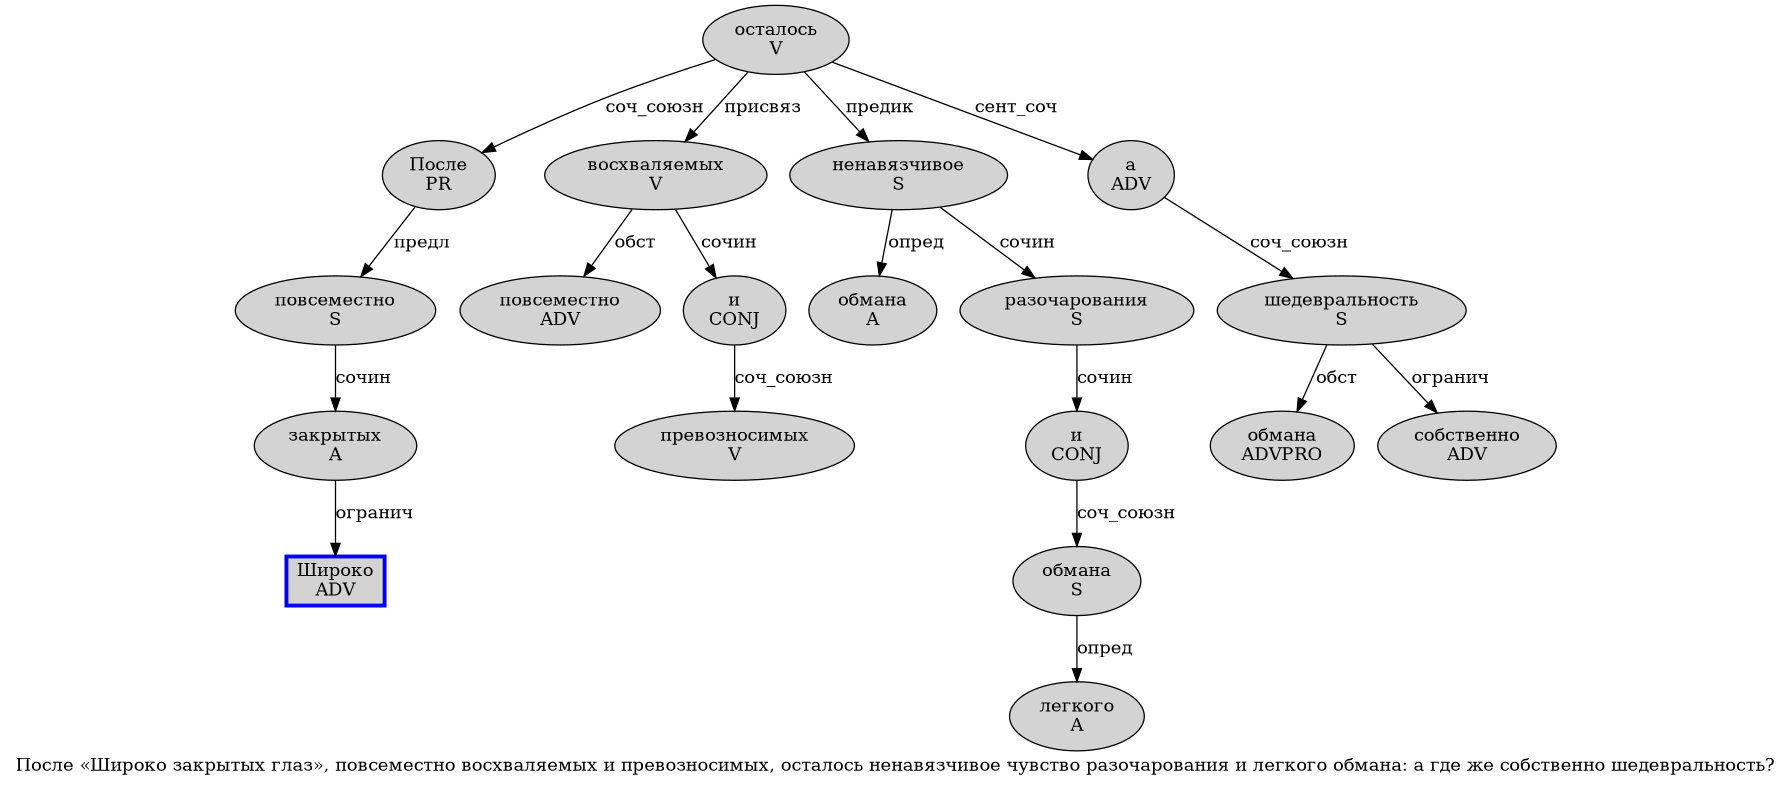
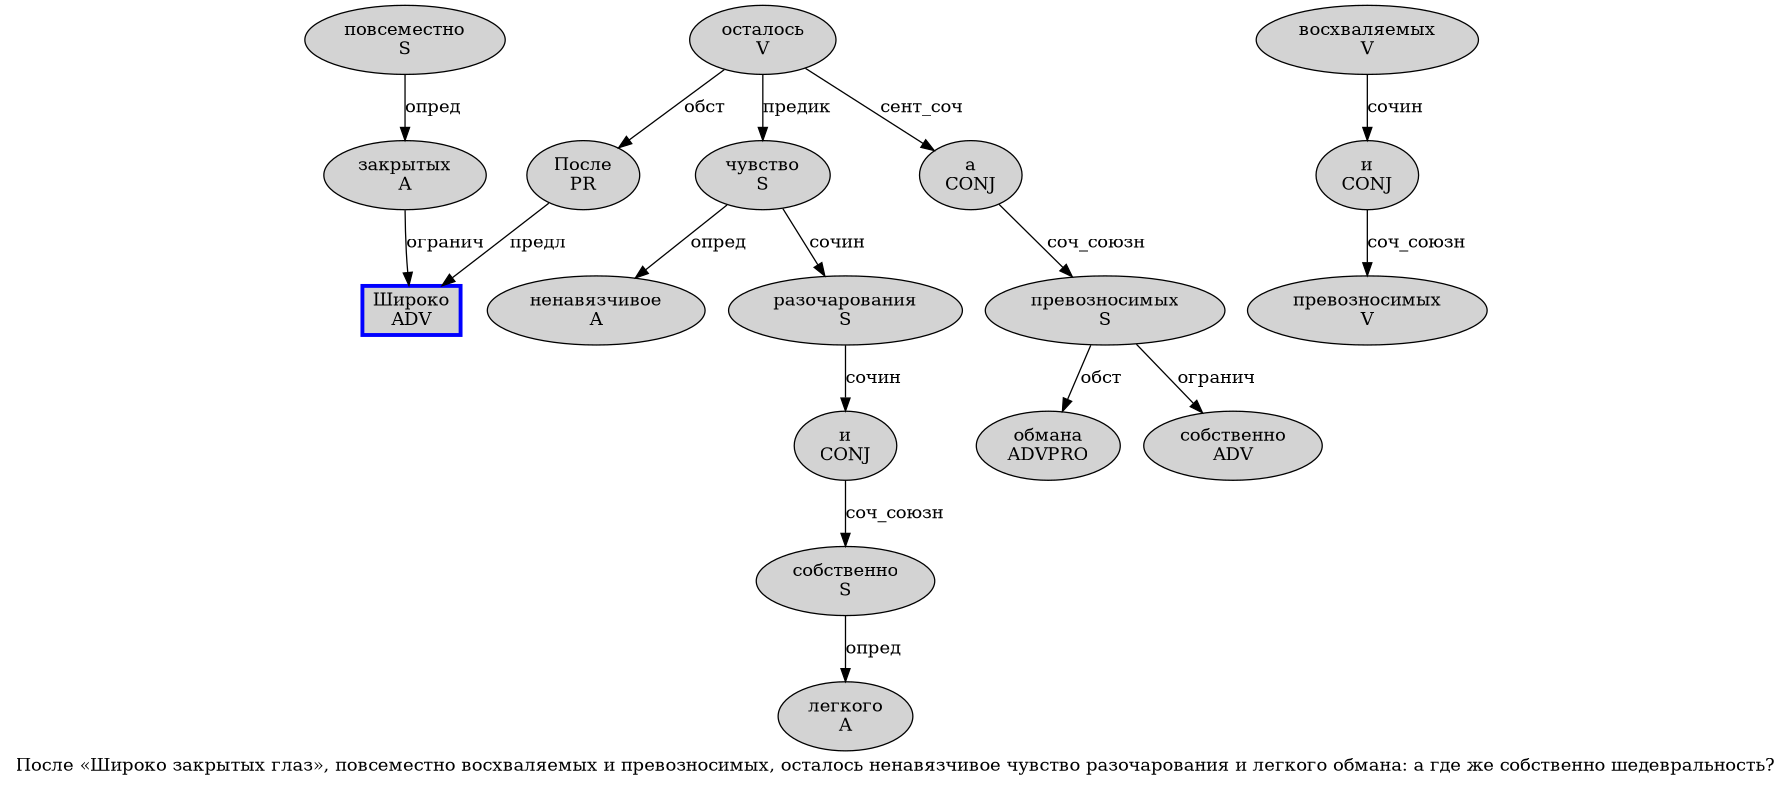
edge "осталось V" -> "восхваляемых V": removed, label "присвяз"
edge "осталось V" -> "После PR": label "соч_союзн" -> "обст"
node "ненавязчивое S": label "ненавязчивое S" -> "чувство S"
node "а ADV": label "а ADV" -> "а CONJ"
edge "После PR" -> "повсеместно S": now "После PR" -> "Широко ADV"
node "повсеместно ADV": removed
node "обмана A": label "обмана A" -> "ненавязчивое A"
node "шедевральность S": label "шедевральность S" -> "превозносимых S"
edge "повсеместно S" -> "закрытых A": label "сочин" -> "опред"
node "обмана S": label "обмана S" -> "собственно S"
